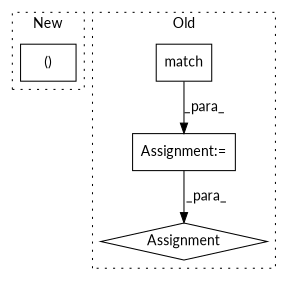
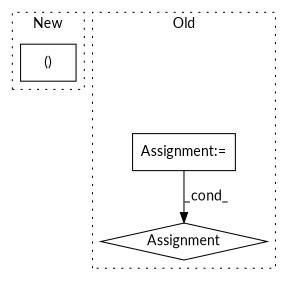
node "match": removed
edge "Assignment:=" -> "Assignment": label "_para_" -> "_cond_"
